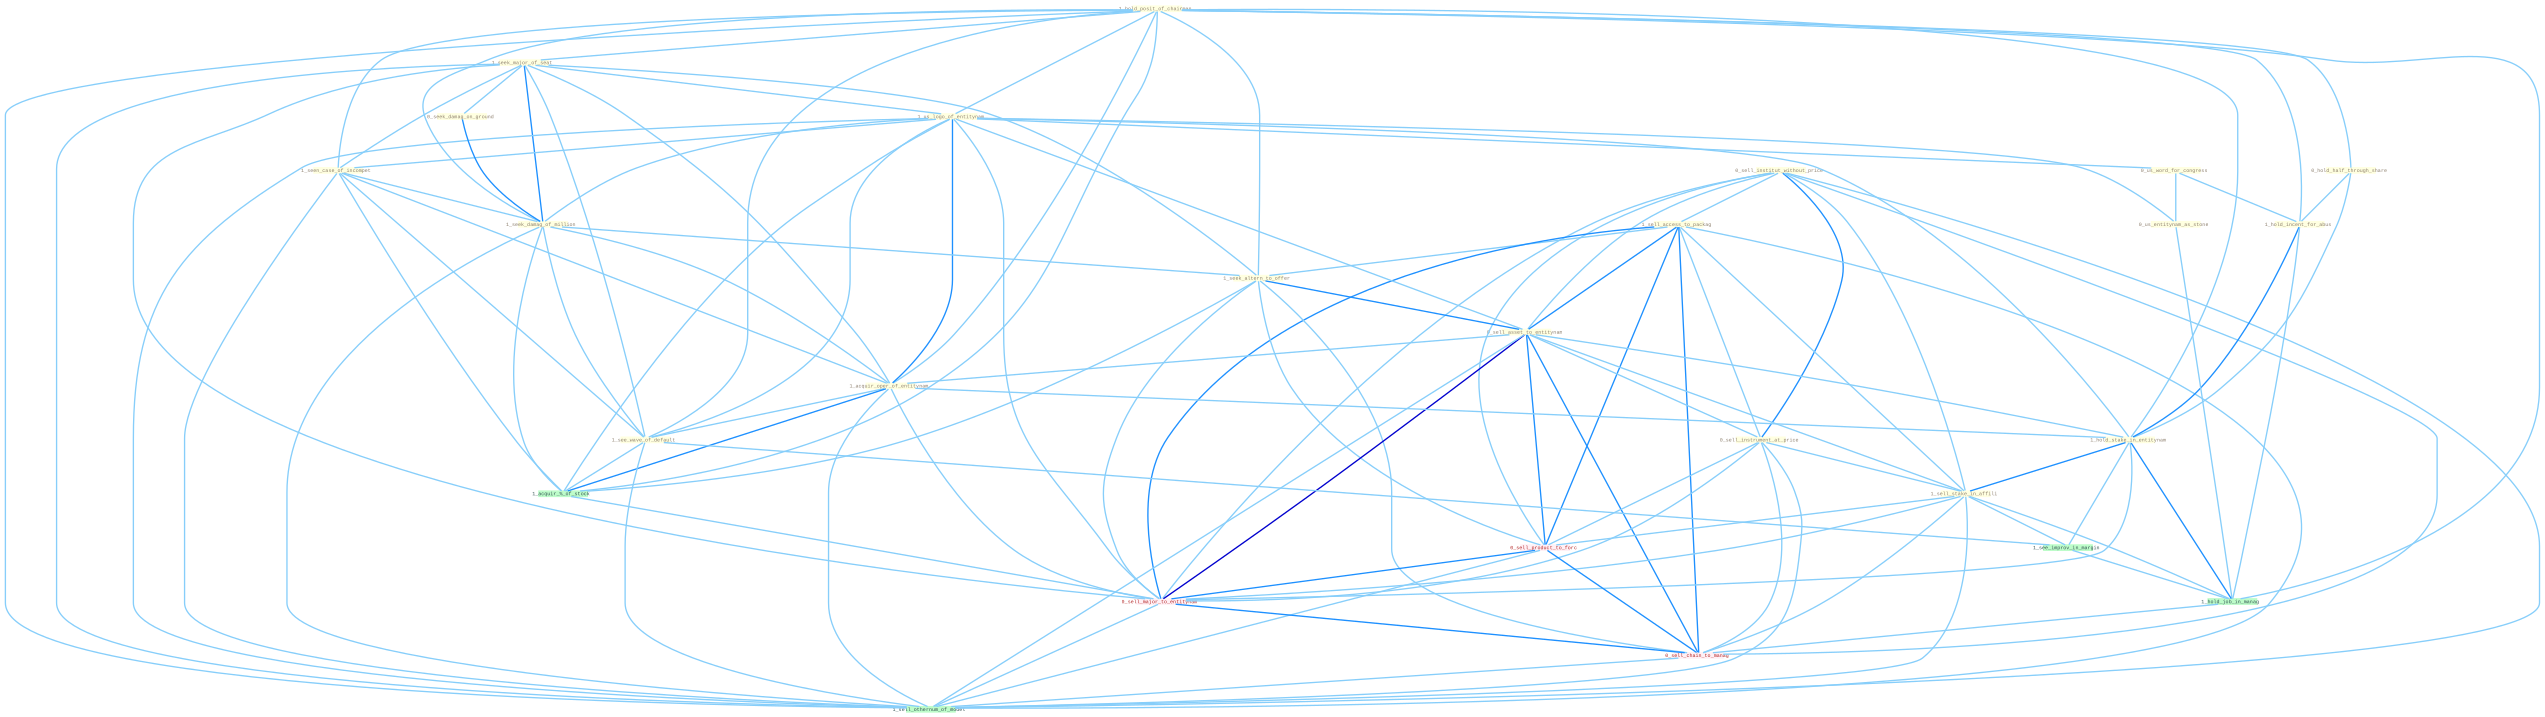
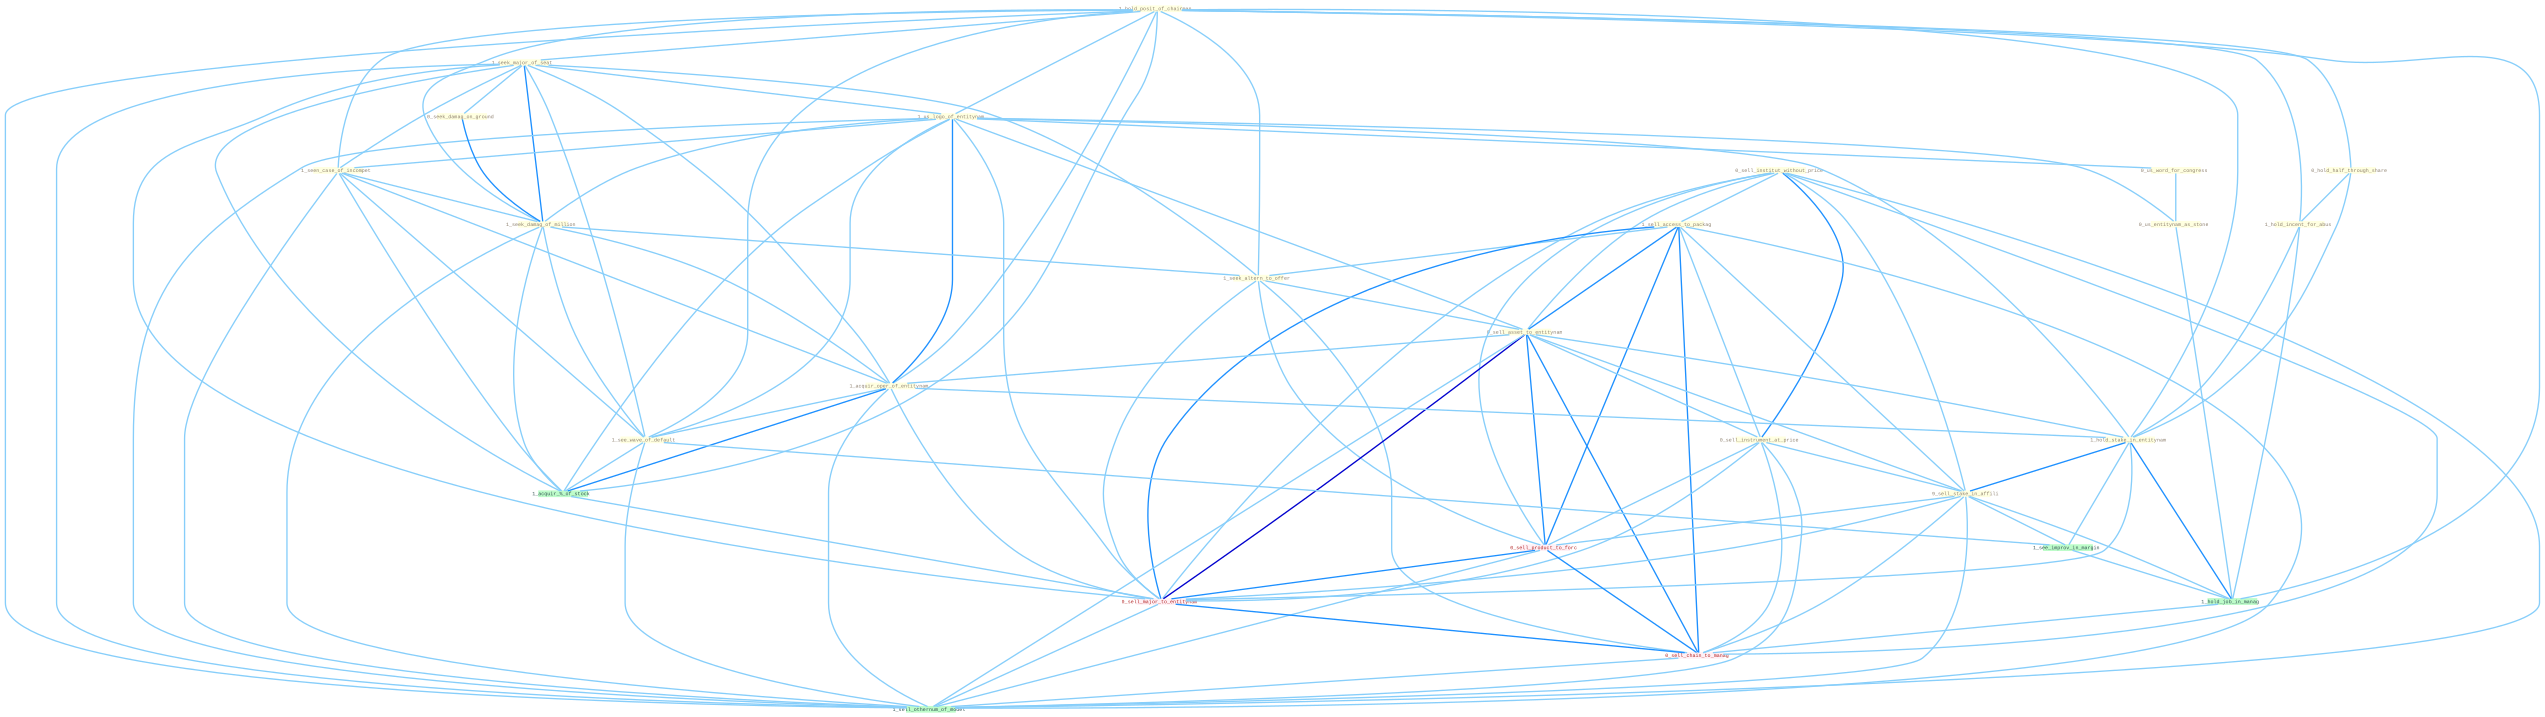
edge "0_us_word_for_congress" -- "1_hold_incent_for_abus": removed
edge "1_seek_altern_to_offer" -- "0_sell_asset_to_entitynam": color #1e90ff -> #87cefa
edge "1_hold_incent_for_abus" -- "1_hold_stake_in_entitynam": color #1e90ff -> #87cefa
edge "1_seek_altern_to_offer" -- "1_acquir_%_of_stock": now "1_seek_major_of_seat" -- "1_acquir_%_of_stock"
node "1_sell_stake_in_affili": label "1_sell_stake_in_affili" -> "9_sell_stake_in_affili"
